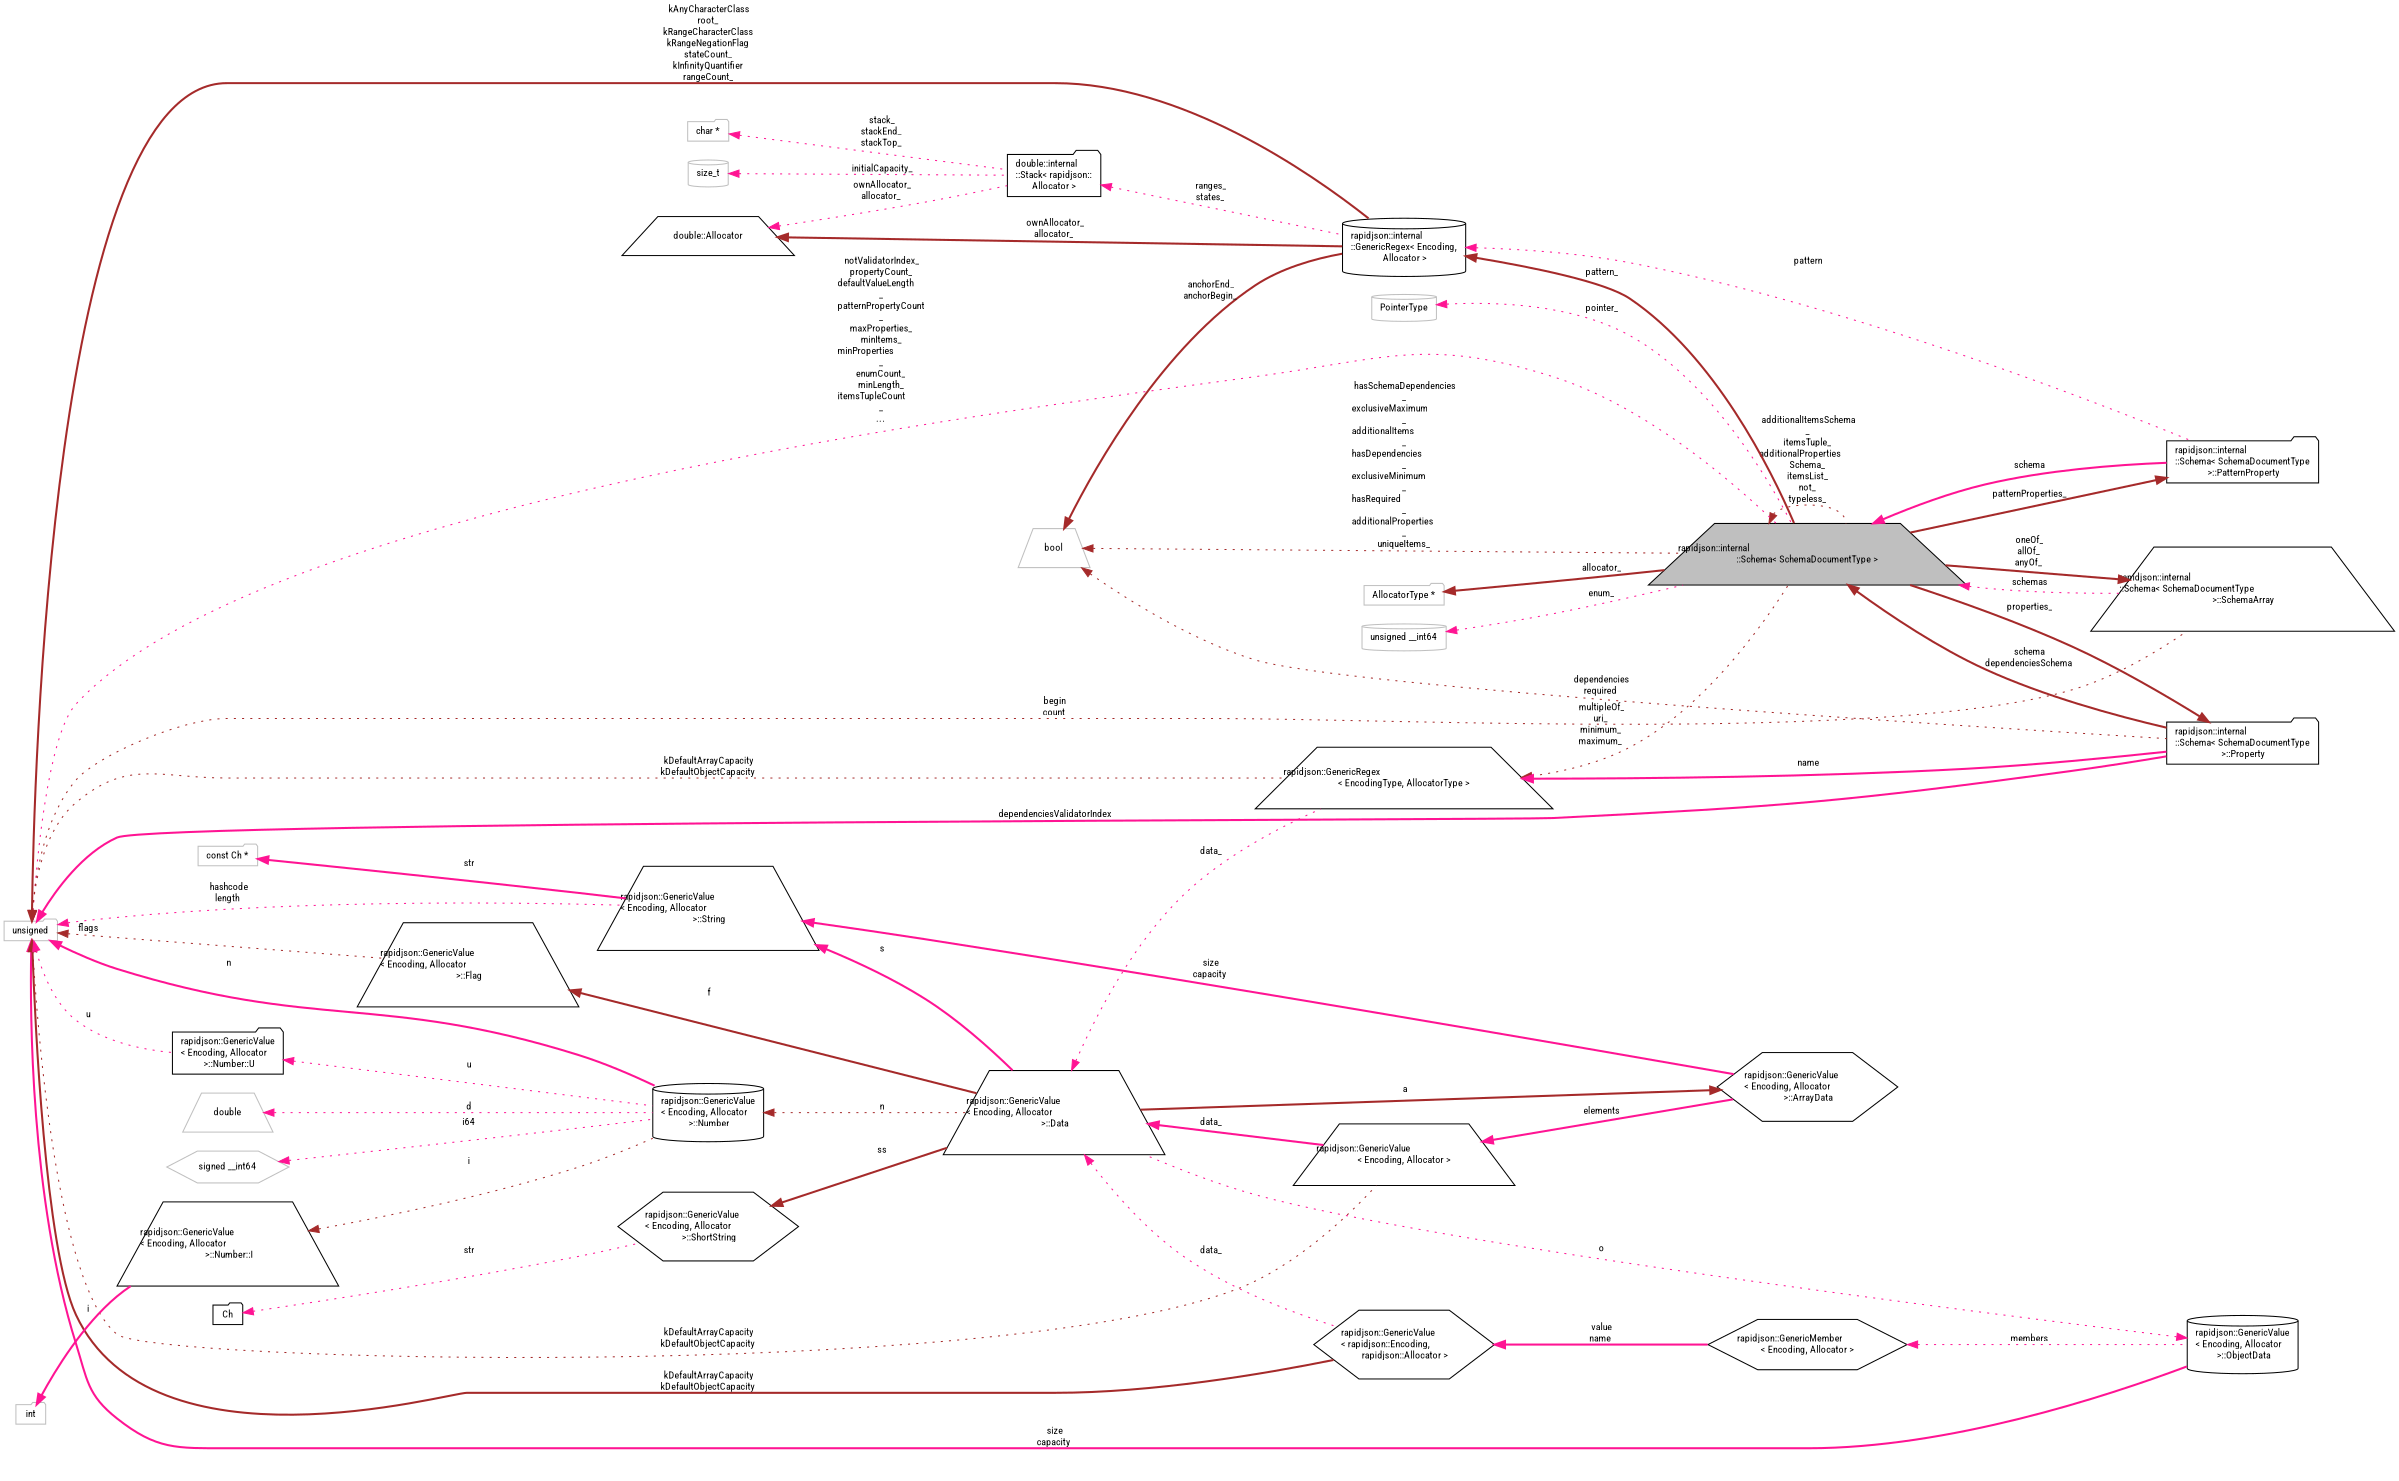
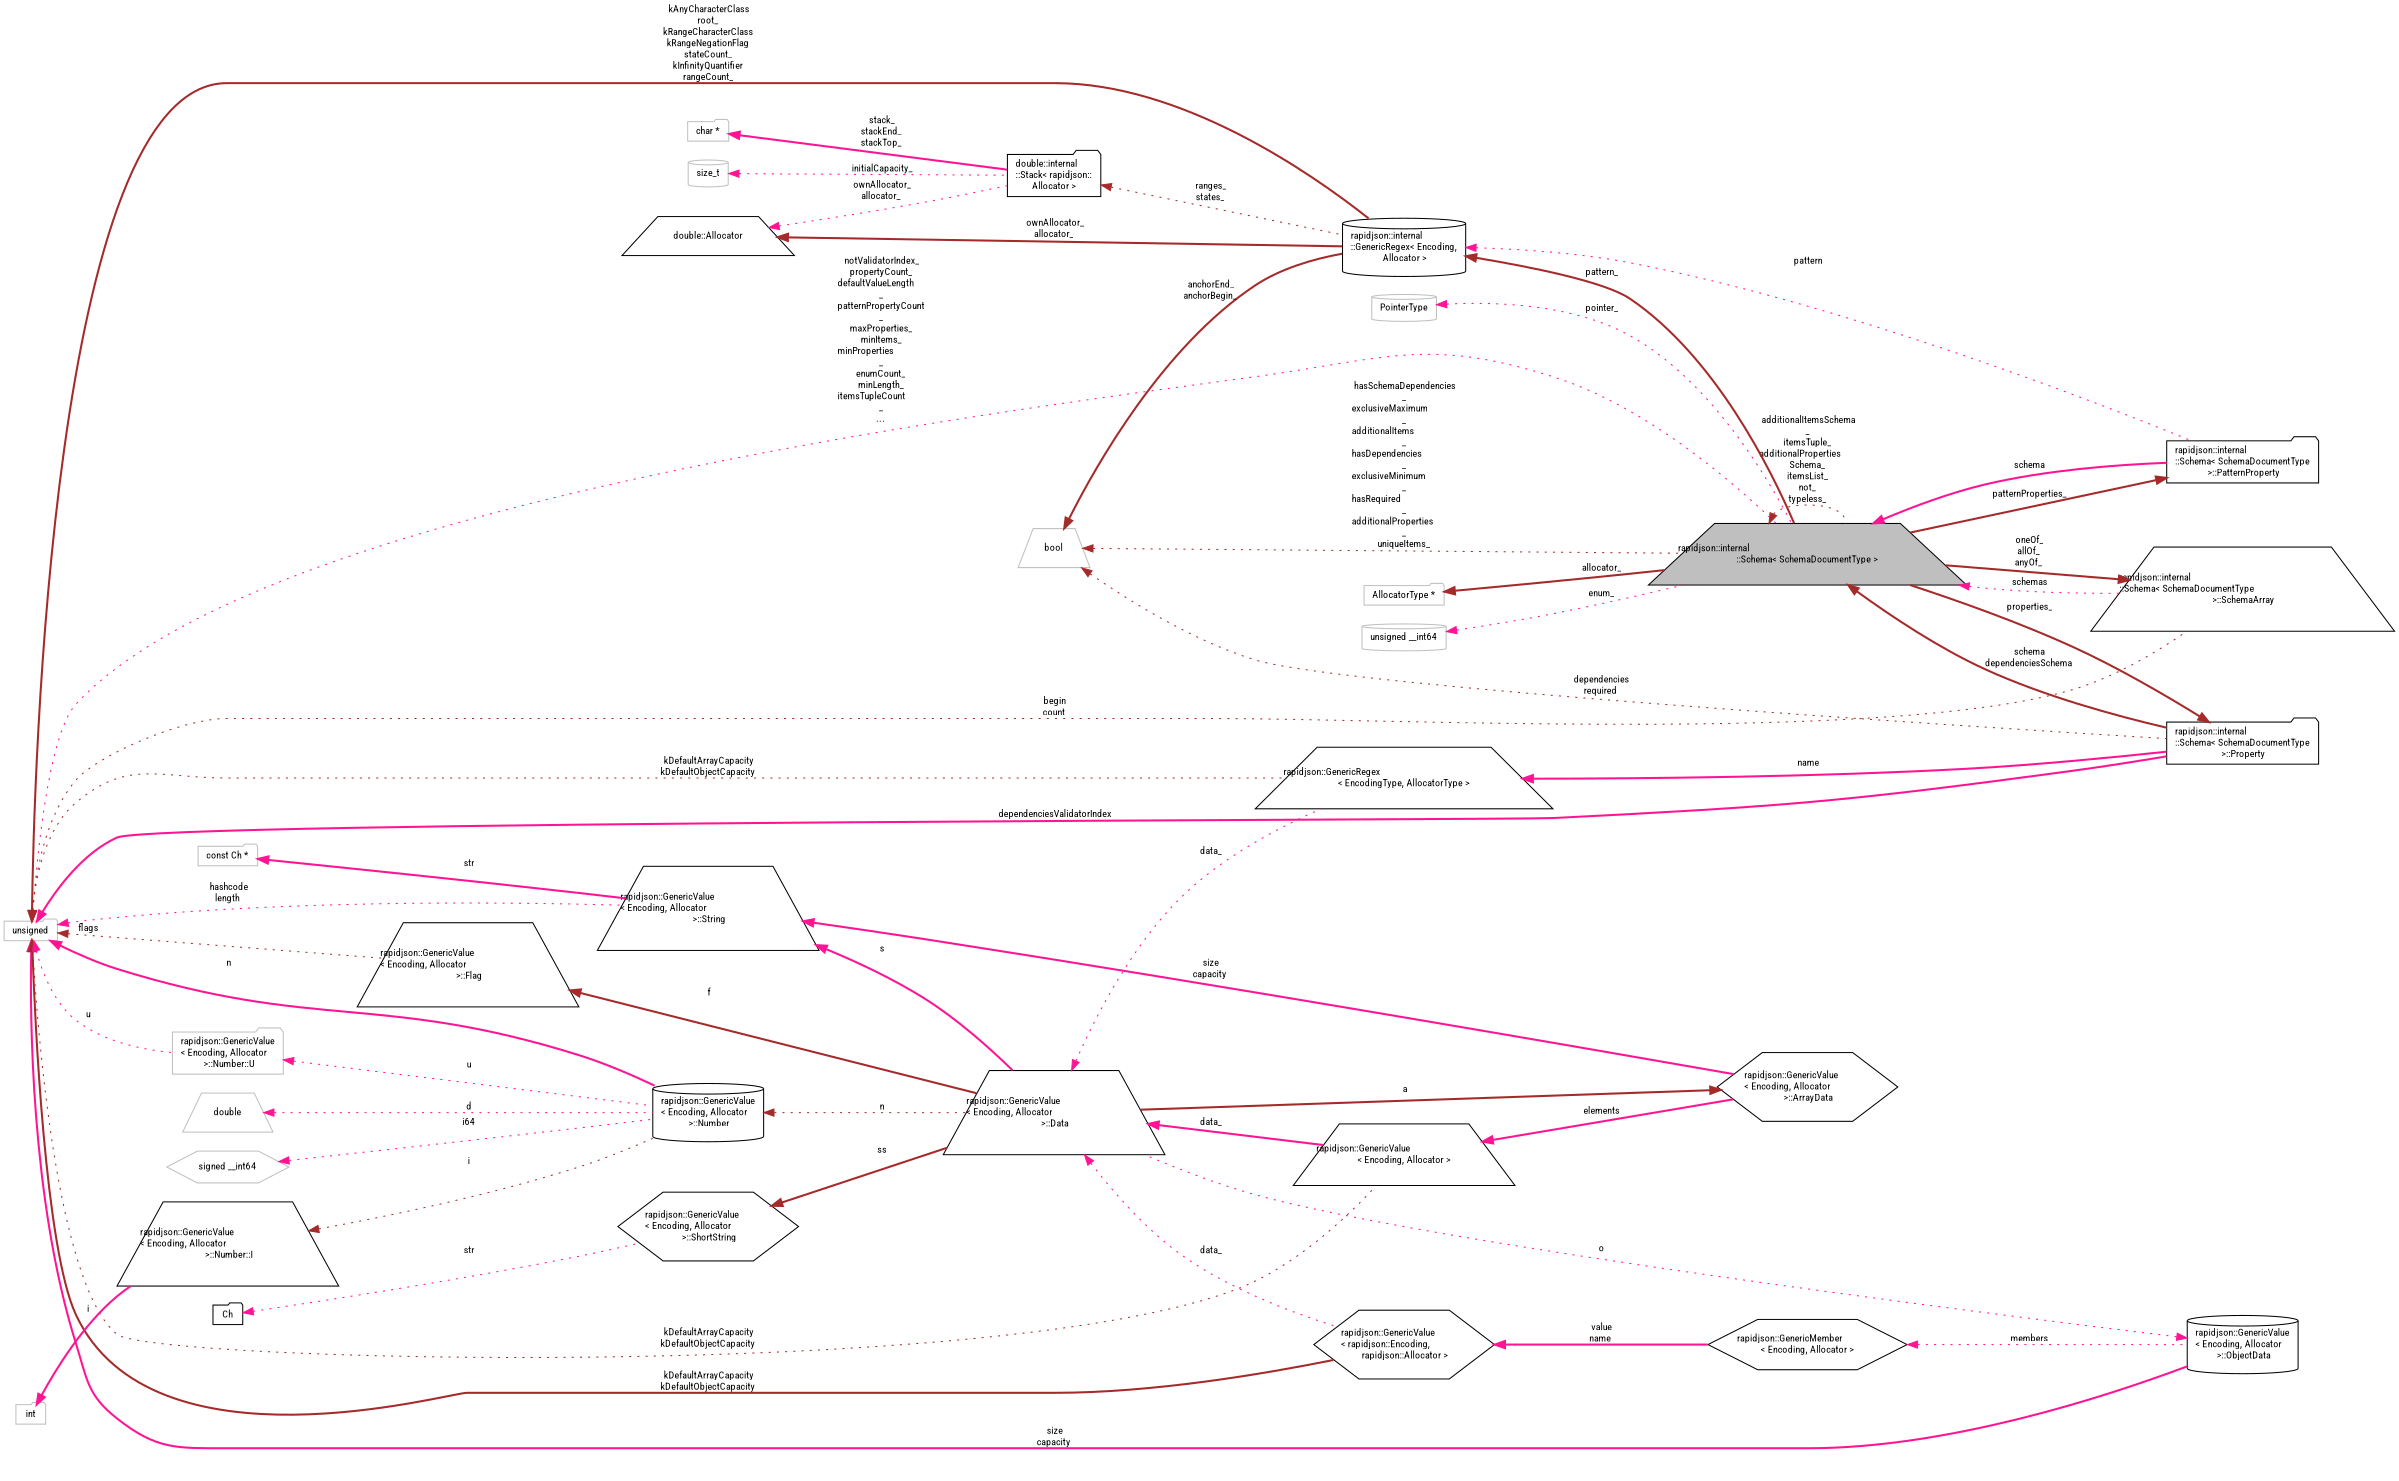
edge "double::internal ::Stack< rapidjson:: Allocator >" -> "char *": style dotted -> bold
edge "rapidjson::internal ::GenericRegex< Encoding, Allocator >" -> "double::internal ::Stack< rapidjson:: Allocator >": color deeppink -> brown
edge "rapidjson::internal ::Schema< SchemaDocumentType >" -> "rapidjson::GenericRegex < EncodingType, AllocatorType >": removed, label "multipleOf_ uri_ minimum_ maximum_"
node "rapidjson::GenericValue < Encoding, Allocator >::Number::U": color black -> grey75
